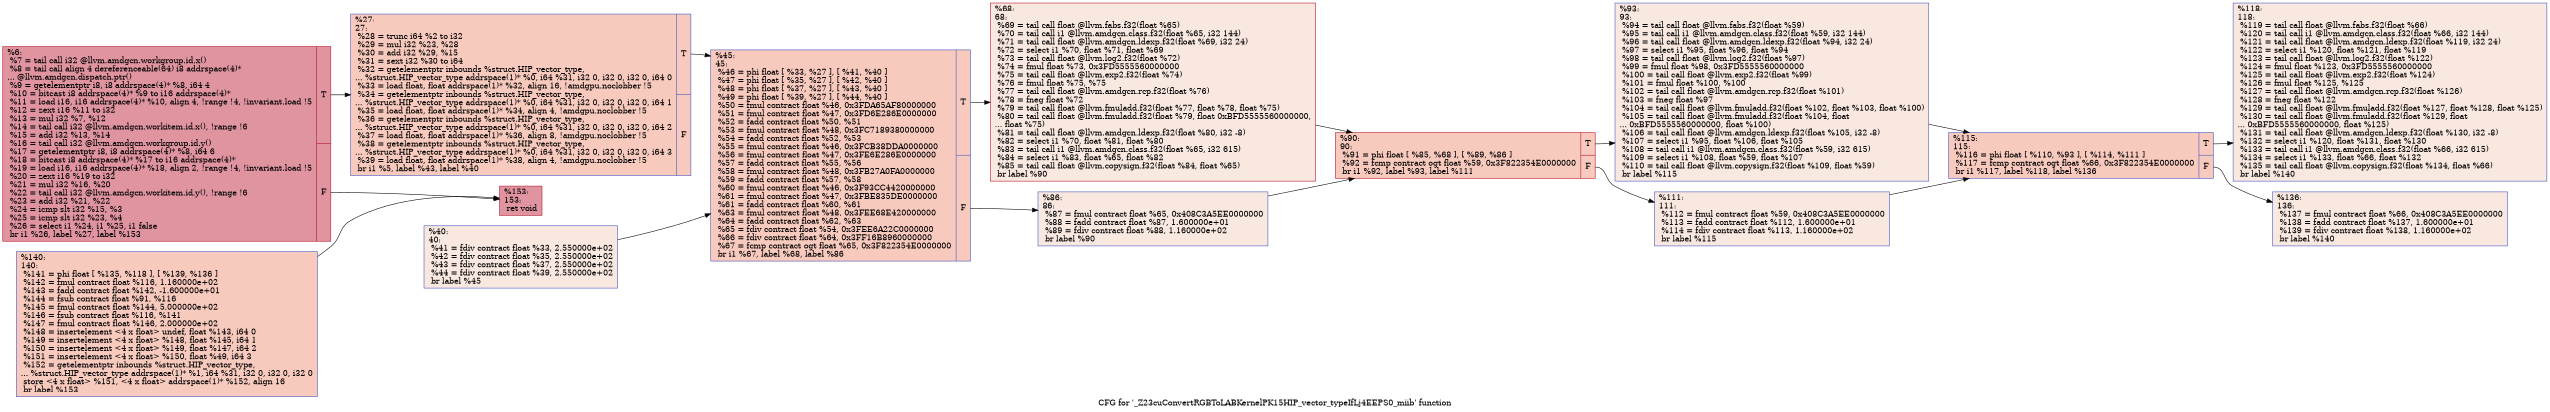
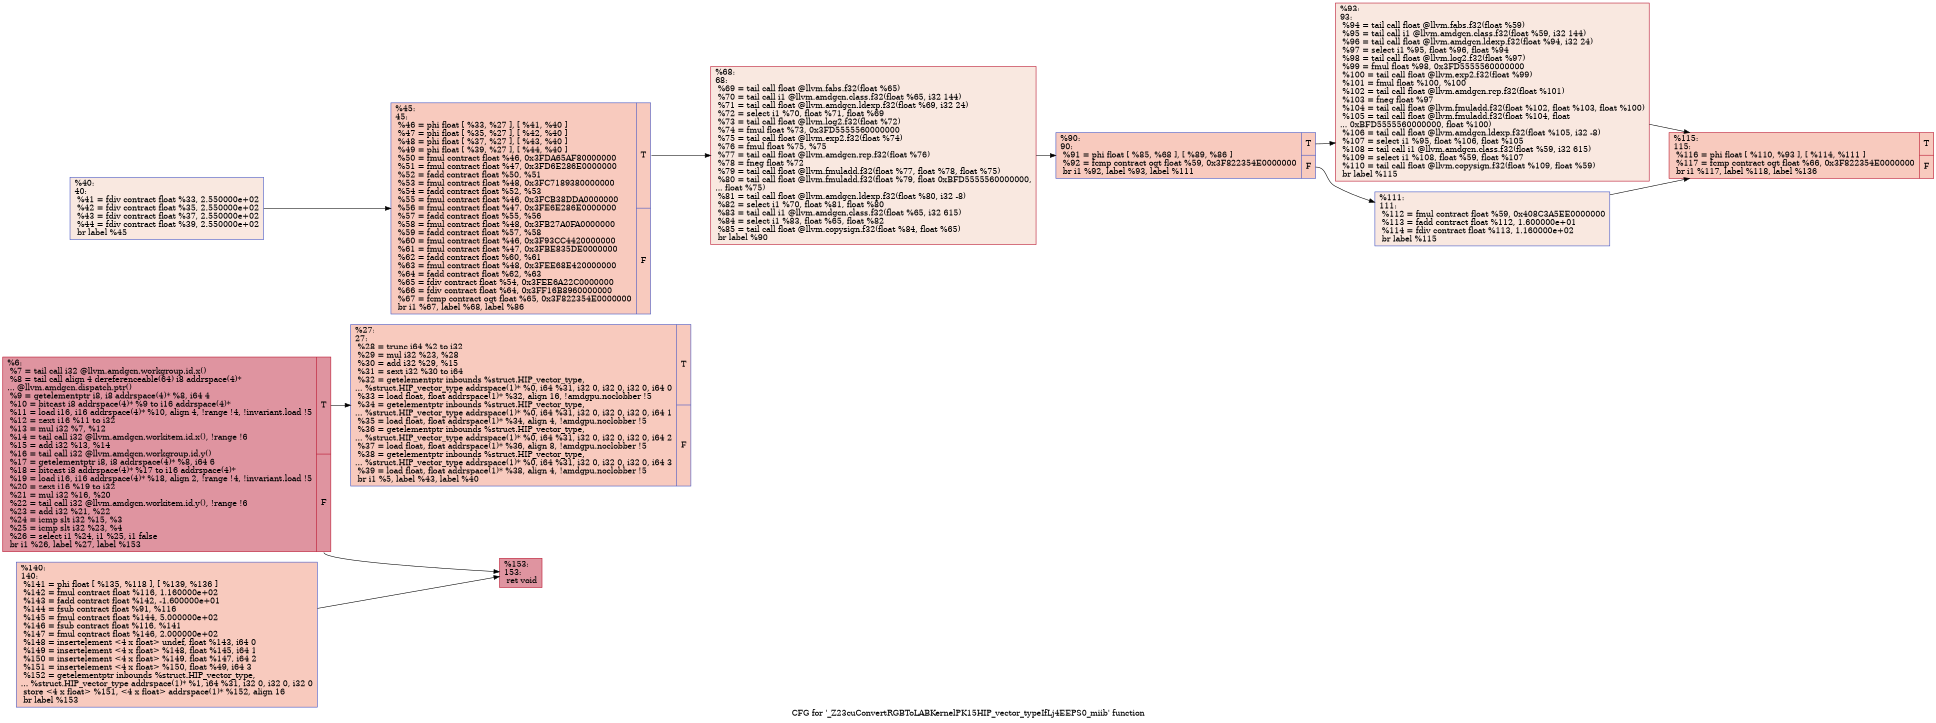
edge "%27:" -> "%45:": removed
node "%93:": color #3d50c3ff -> #b70d28ff
node "%118:": removed
node "%90:": color #b70d28ff -> #3d50c3ff
node "%115:": color #3d50c3ff -> #b70d28ff
node "%45:": text "%61 = fadd contract float %60, %61" -> "%62 = fadd contract float %60, %61"
node "%86:": removed
node "%136:": removed
